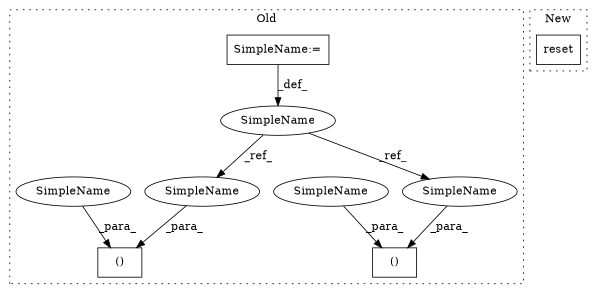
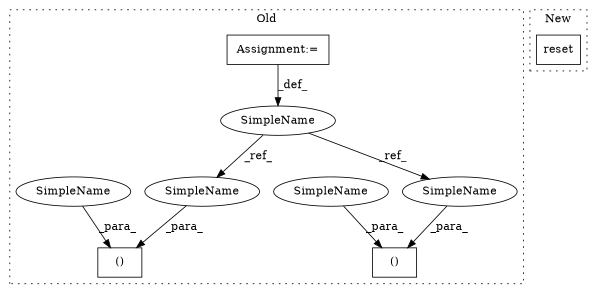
node "SimpleName:=": label "SimpleName:=" -> "Assignment:="
